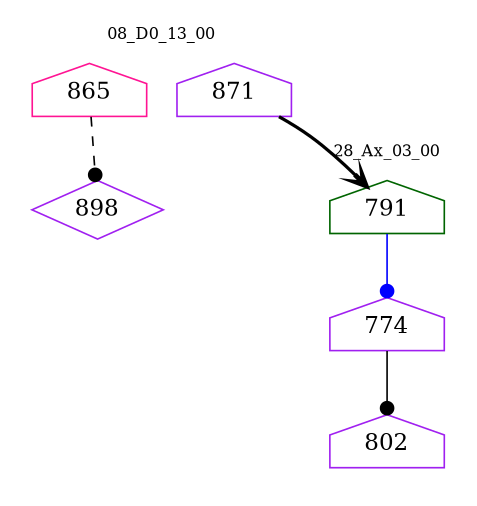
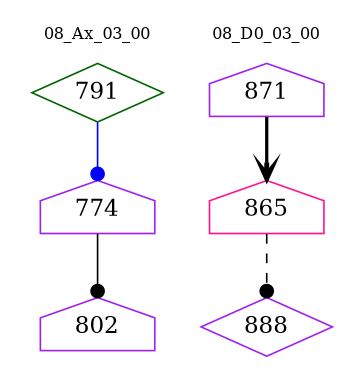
cluster "08_D0_13_00": label "08_D0_13_00" -> "08_D0_03_00"
edge "871" -> "791": now "871" -> "865"
cluster "28_Ax_03_00": label "28_Ax_03_00" -> "08_Ax_03_00"
node "898": label "898" -> "888"
node "791": shape house -> diamond
